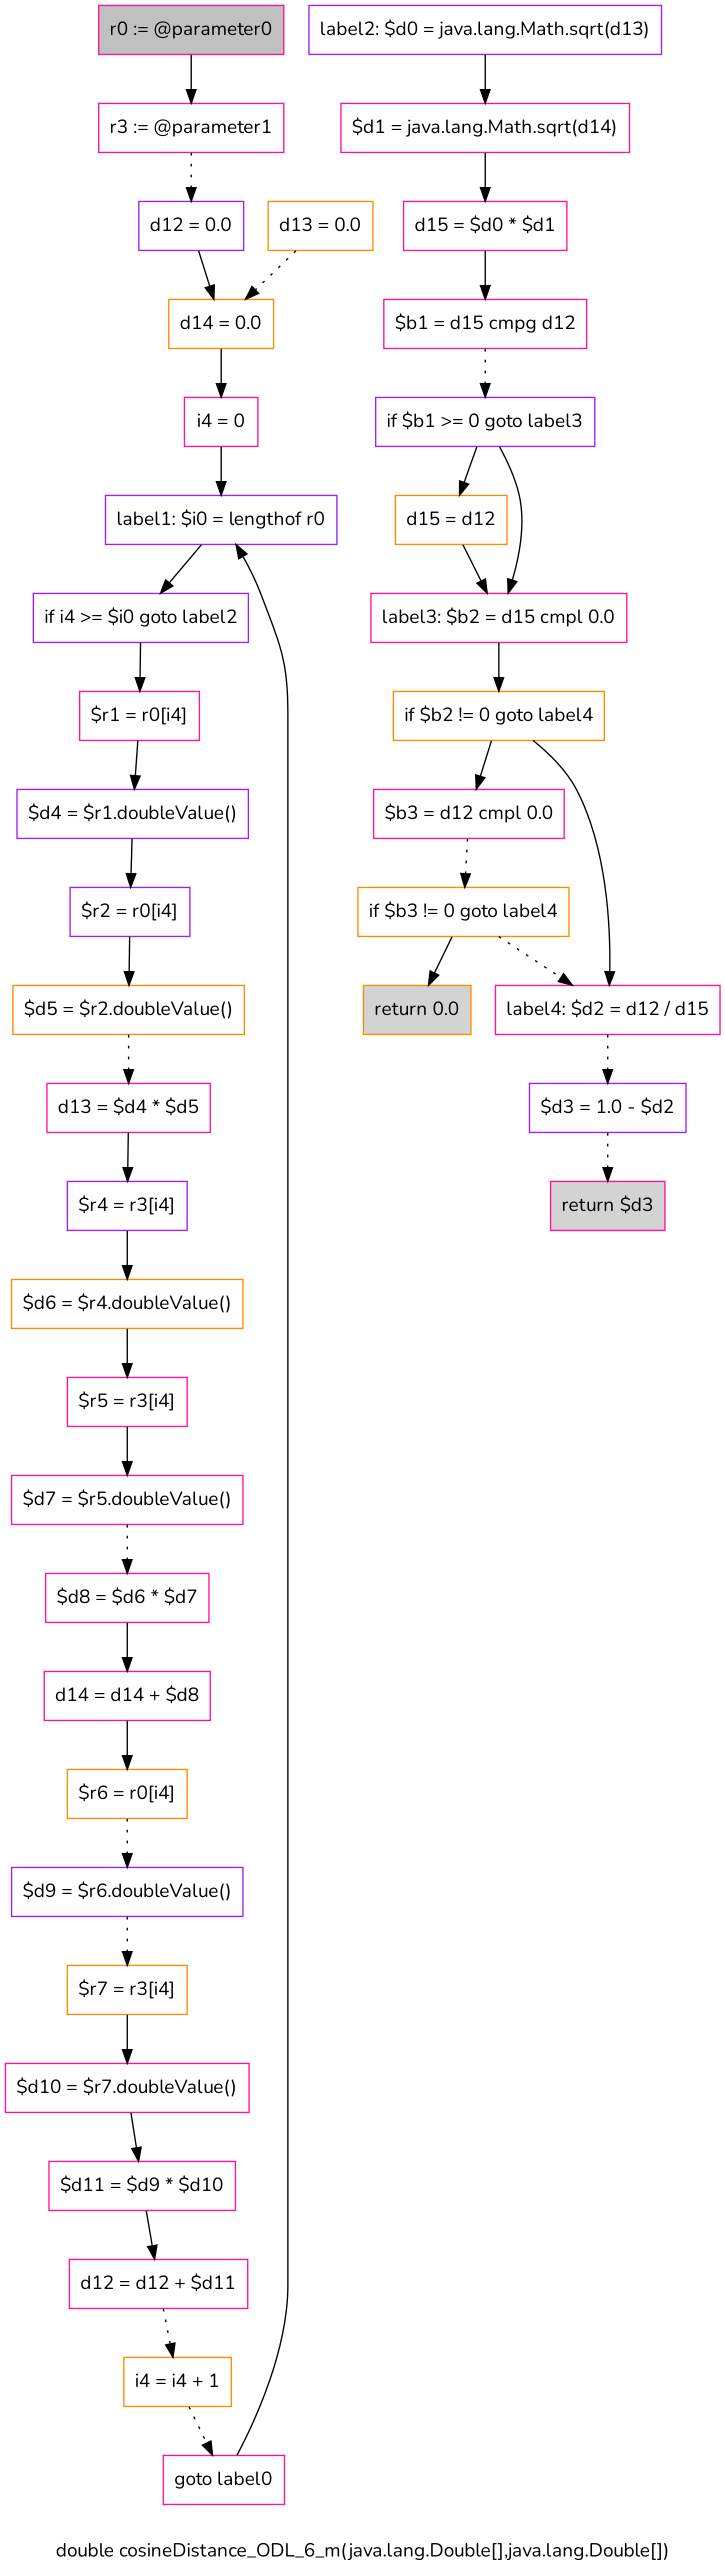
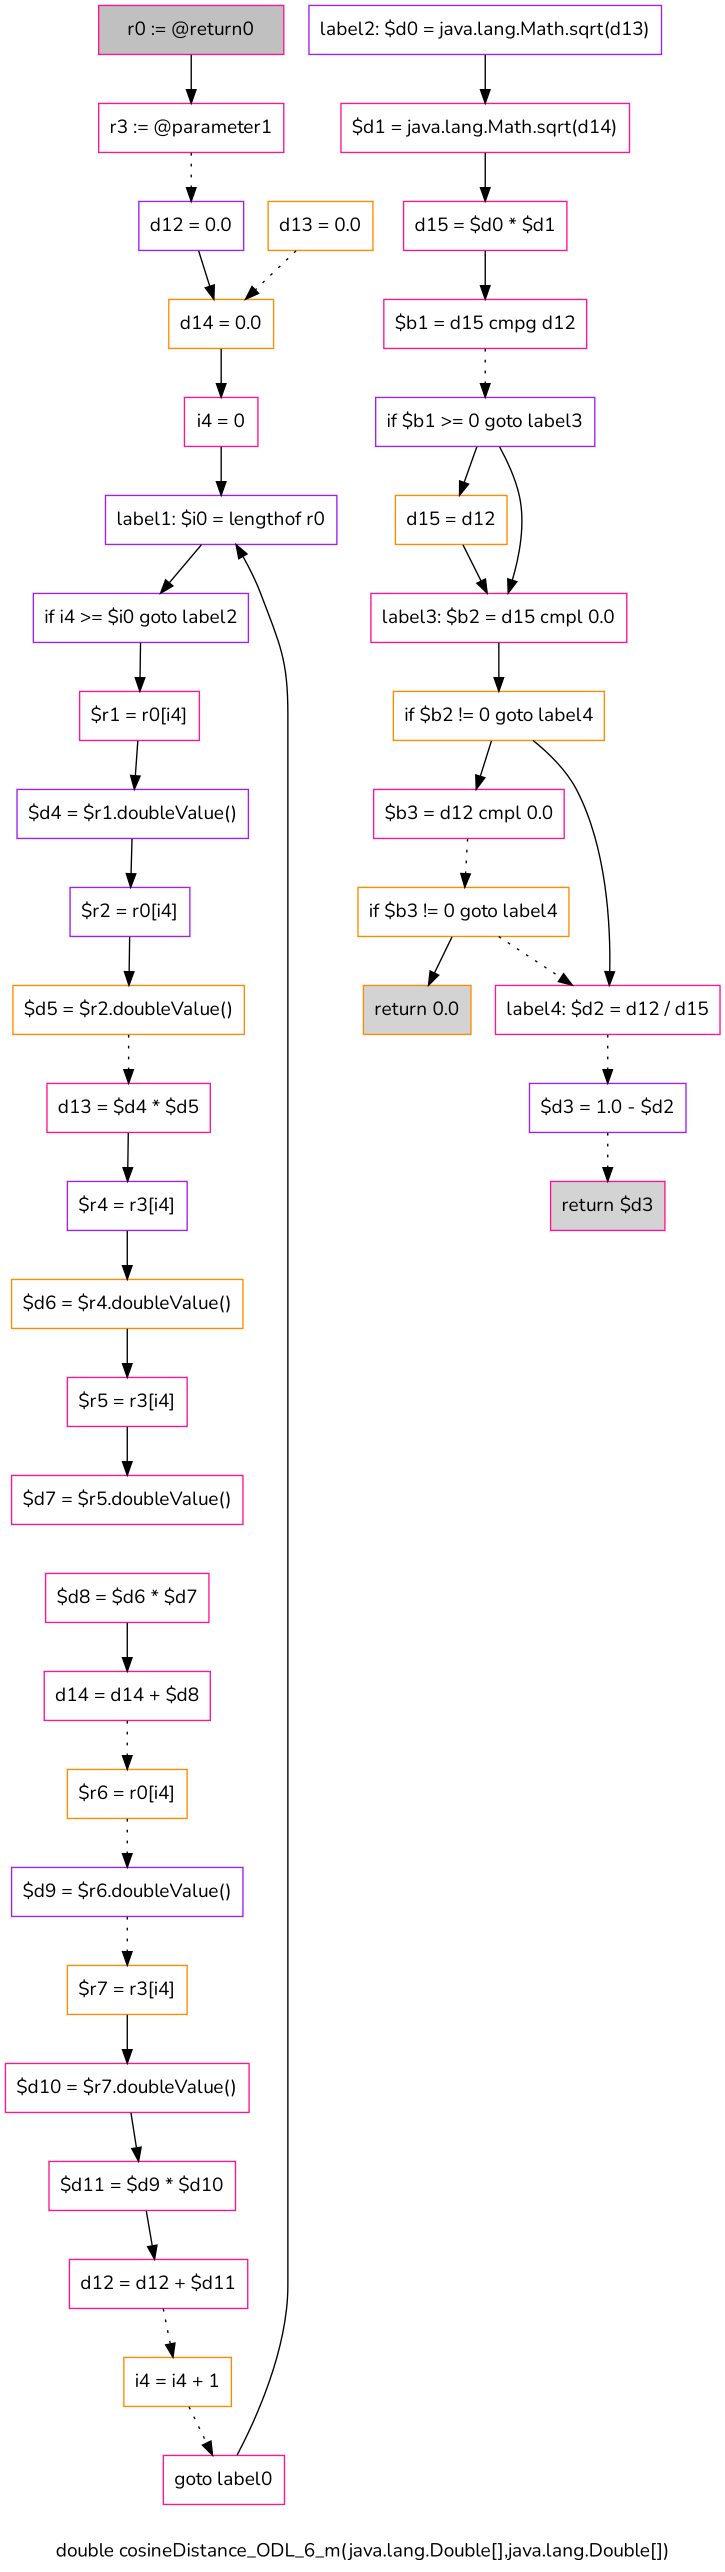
node "r0 := @parameter0": label "r0 := @parameter0" -> "r0 := @return0"
edge "$d7 = $r5.doubleValue()" -> "$d8 = $d6 * $d7": removed
edge "d14 = d14 + $d8" -> "$r6 = r0[i4]": style solid -> dotted
